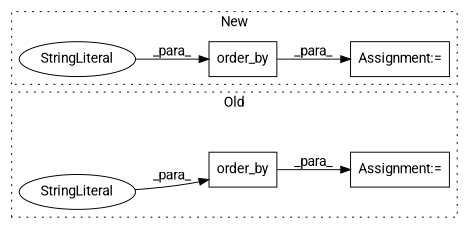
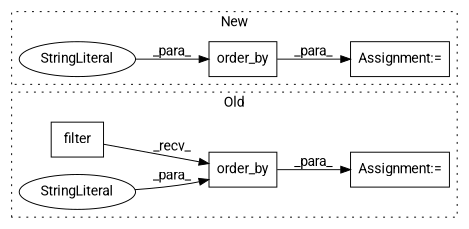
node "filter": added
